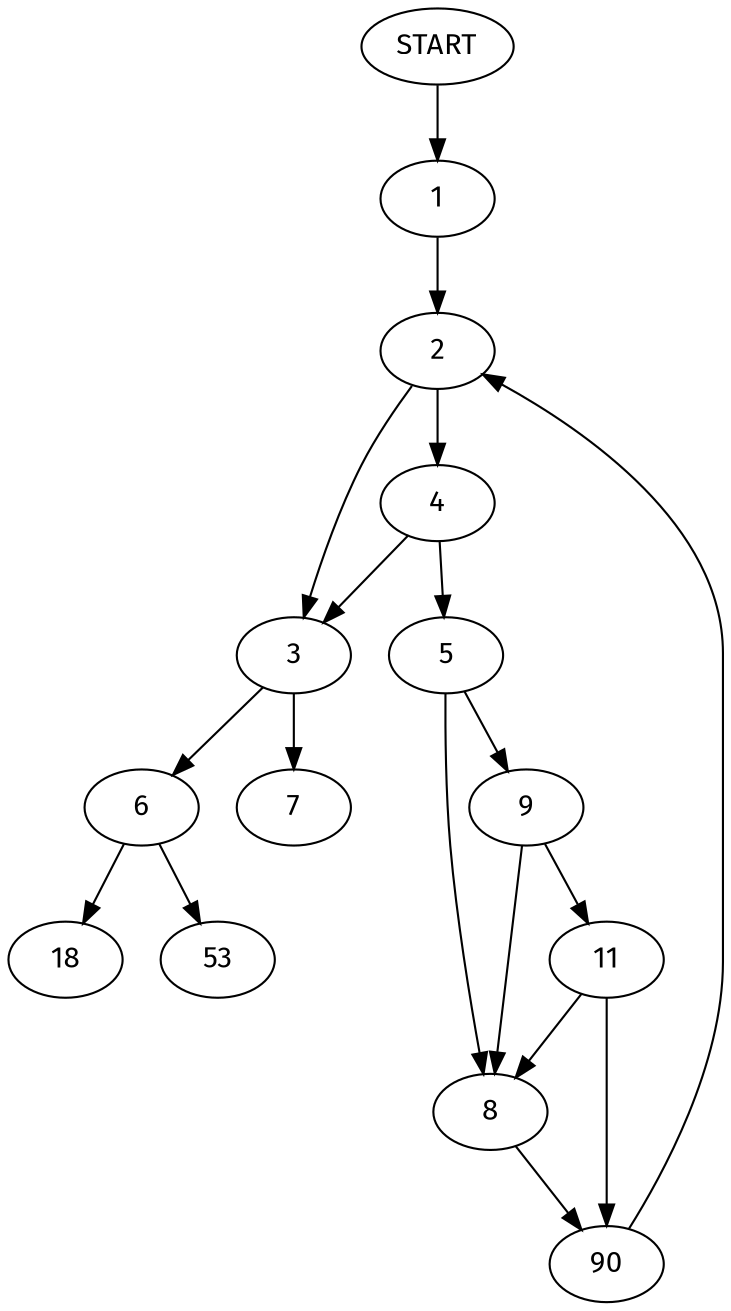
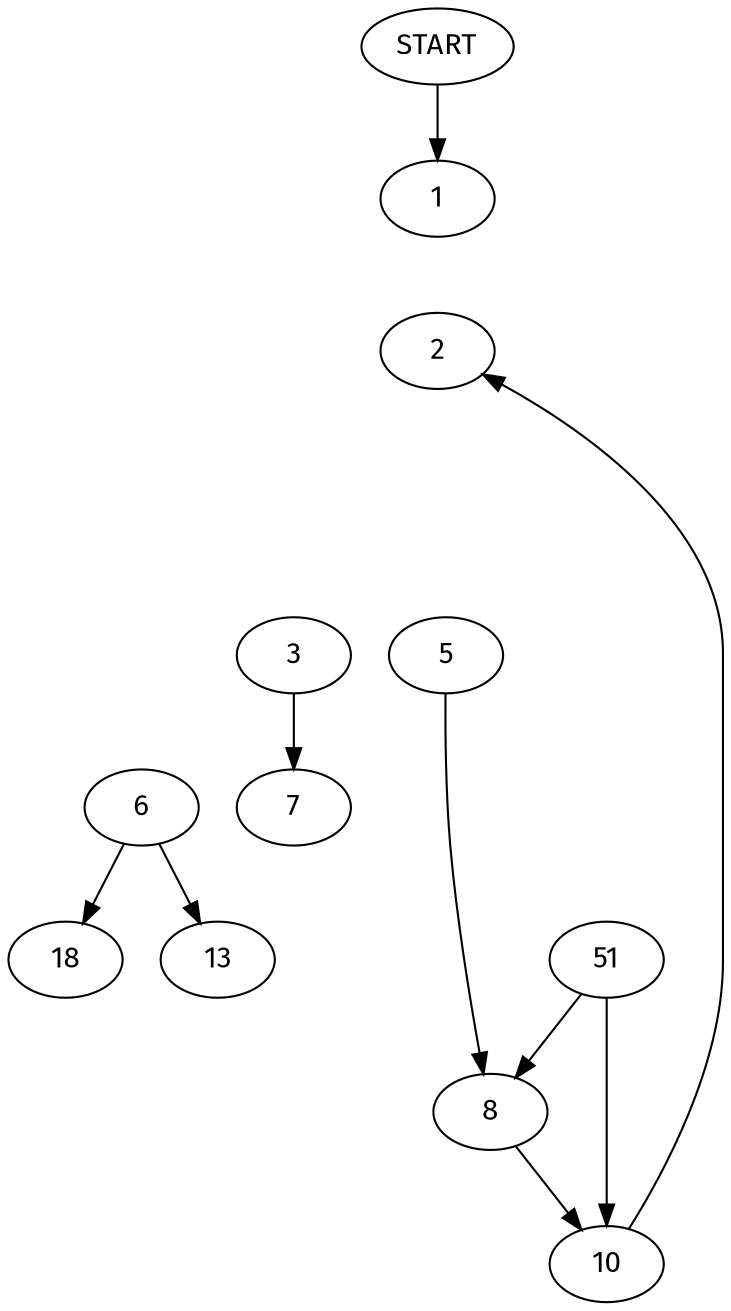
edge "1" -> "2": removed
edge "2" -> "3": removed
node "4": removed
edge "3" -> "6": removed
node "9": removed
node "53": label "53" -> "13"
node "11": label "11" -> "51"
node "90": label "90" -> "10"
